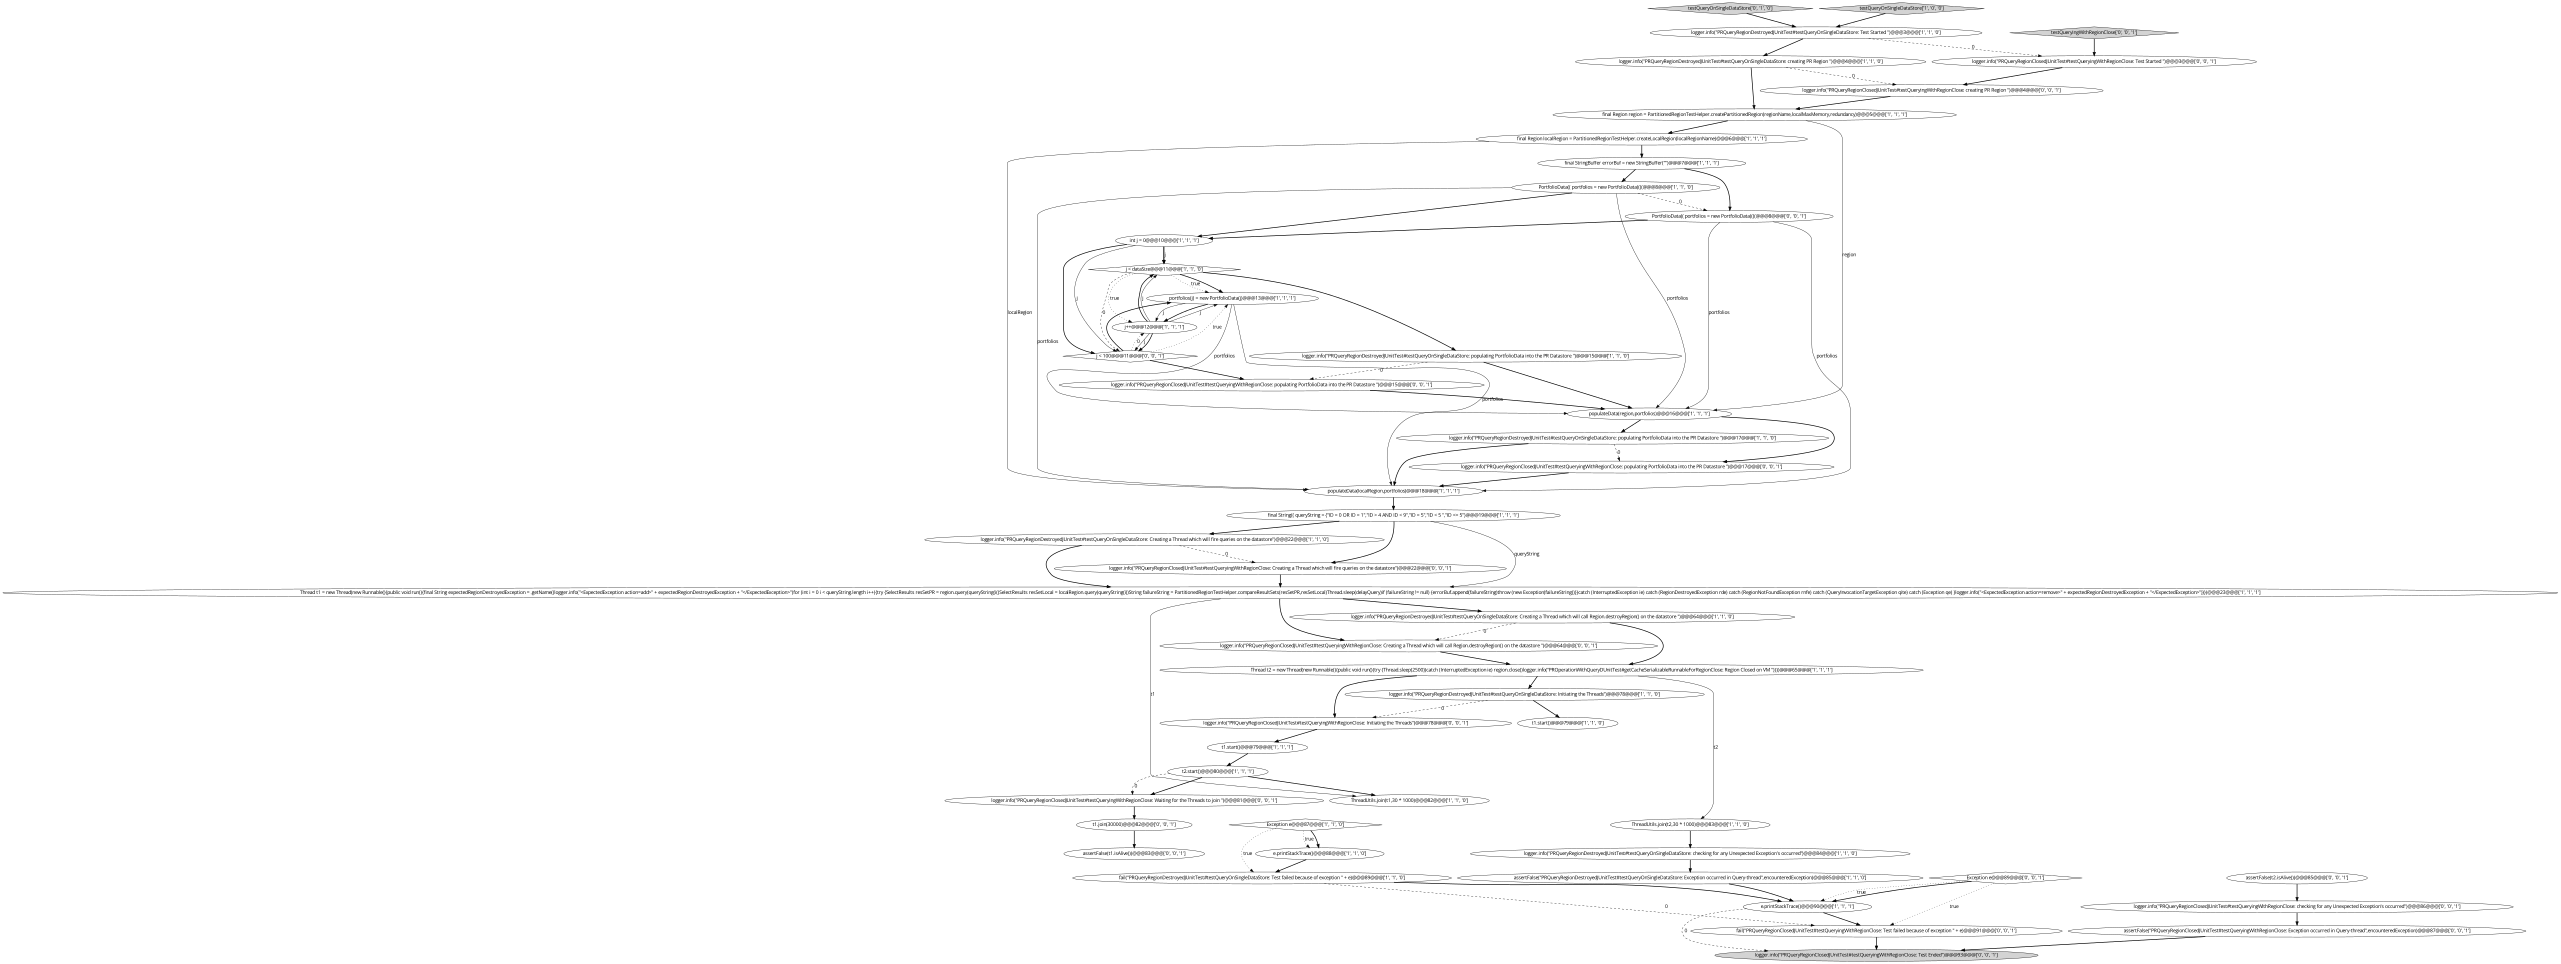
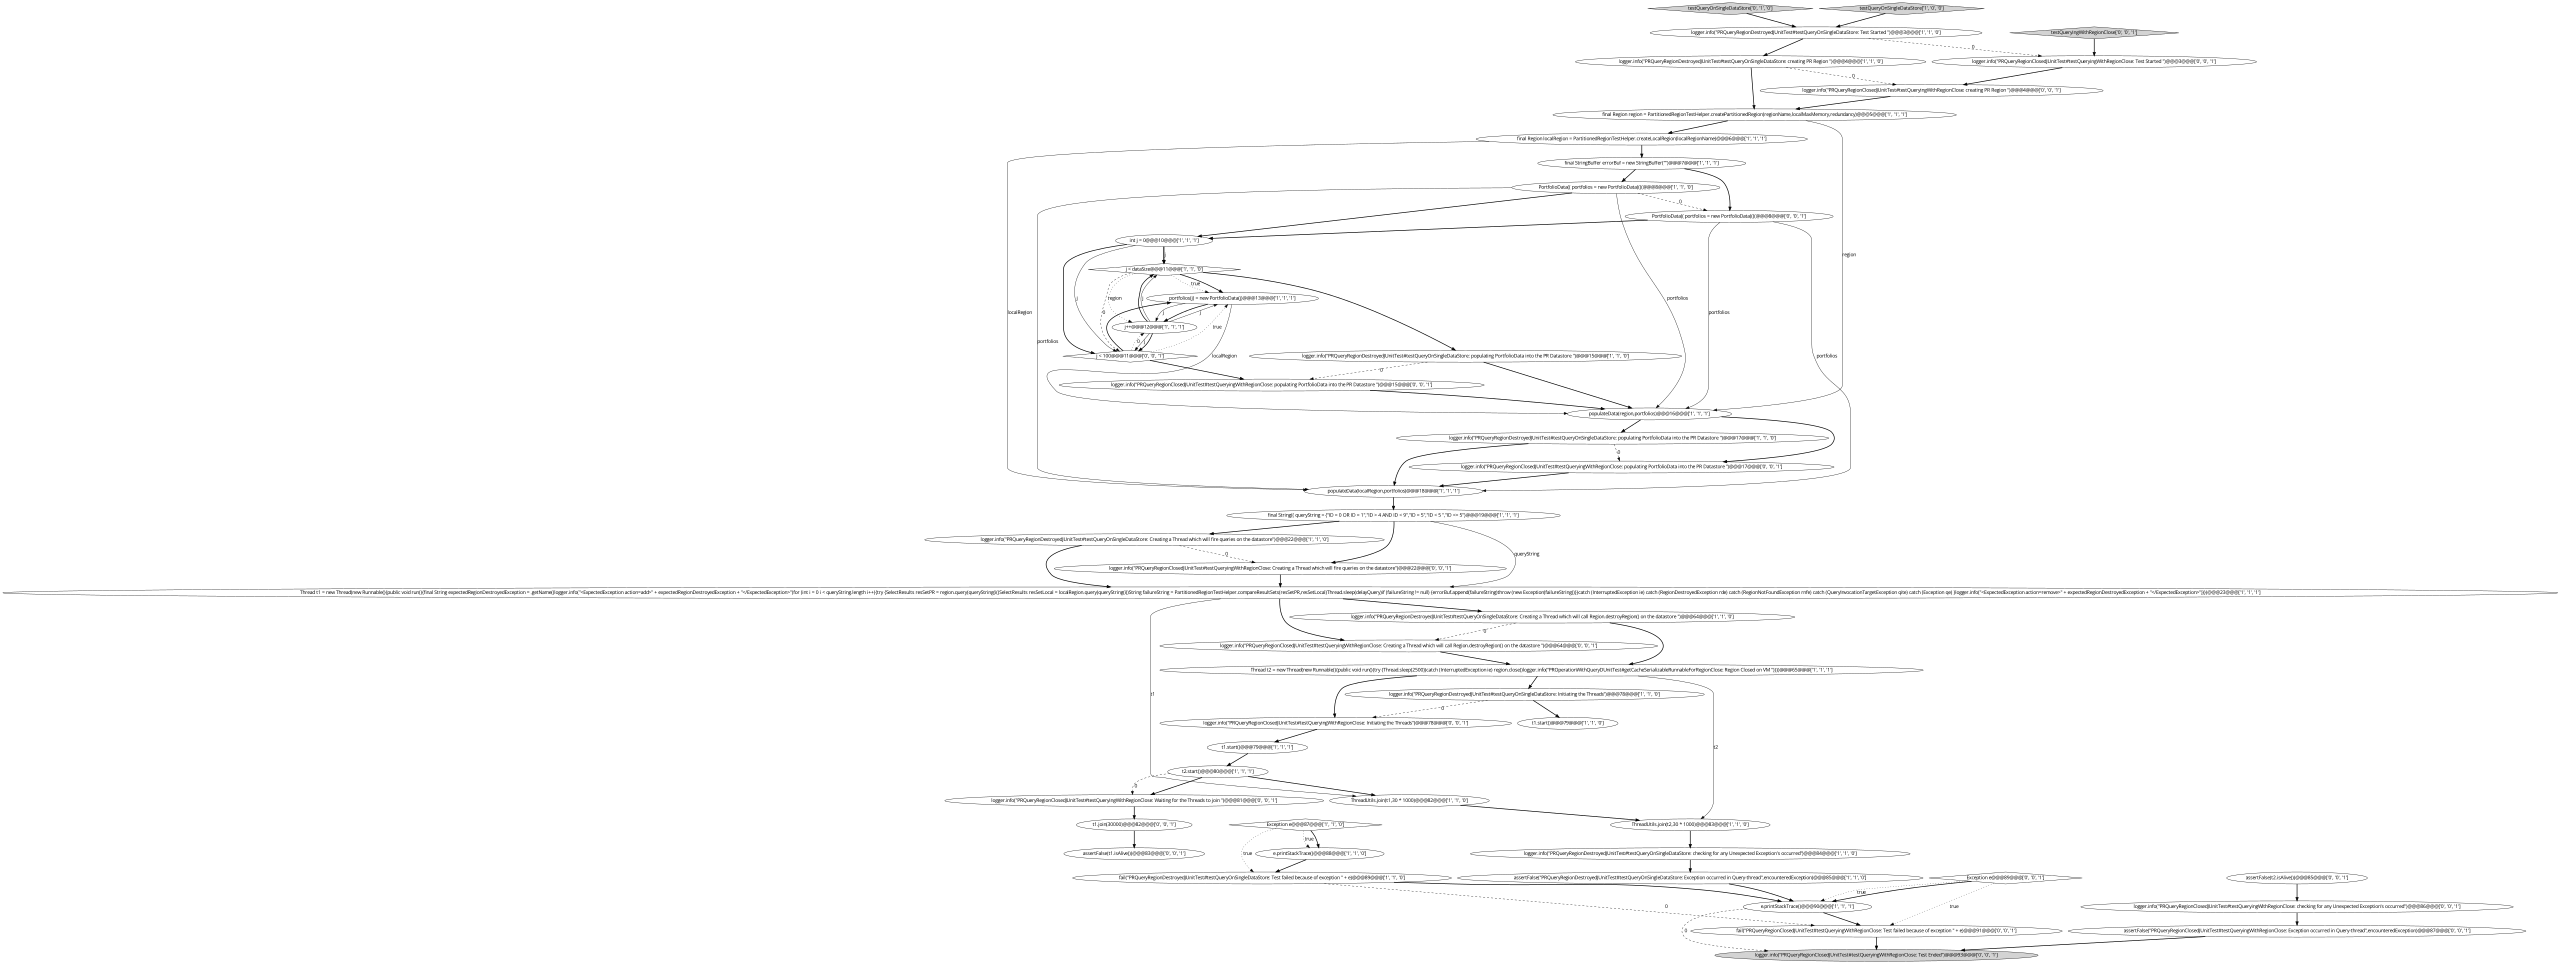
edge "j < dataSize@@@11@@@['1', '1', '0']" -> "j++@@@12@@@['1', '1', '1']": label "true" -> "region"
edge "portfolios(j( = new PortfolioData(j)@@@13@@@['1', '1', '1']" -> "populateData(region,portfolios)@@@16@@@['1', '1', '1']": label "portfolios" -> "localRegion"
edge "portfolios(j( = new PortfolioData(j)@@@13@@@['1', '1', '1']" -> "populateData(localRegion,portfolios)@@@18@@@['1', '1', '1']": removed, label "portfolios"
edge "ThreadUtils.join(t1,30 * 1000)@@@82@@@['1', '1', '0']" -> "ThreadUtils.join(t2,30 * 1000)@@@83@@@['1', '1', '0']": added
